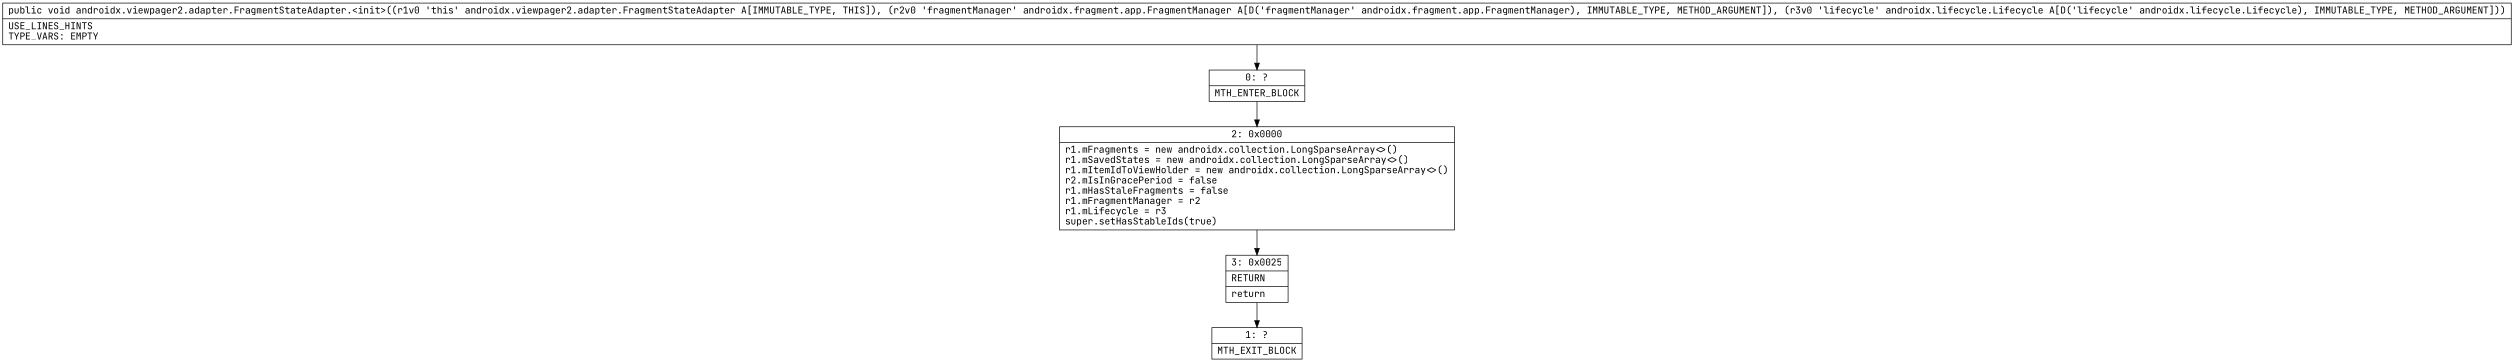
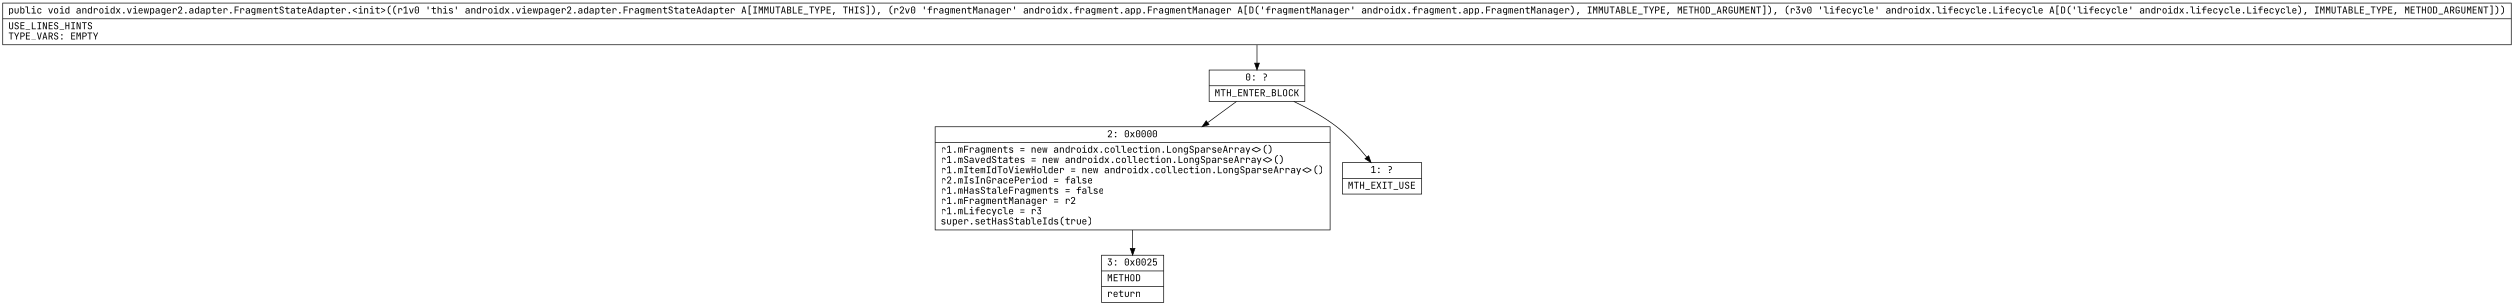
node "3: 0x0025": text "RETURN" -> "METHOD"
edge "3: 0x0025" -> "1: ?": now "0: ?" -> "1: ?"
node "1: ?": text "MTH_EXIT_BLOCK" -> "MTH_EXIT_USE"
